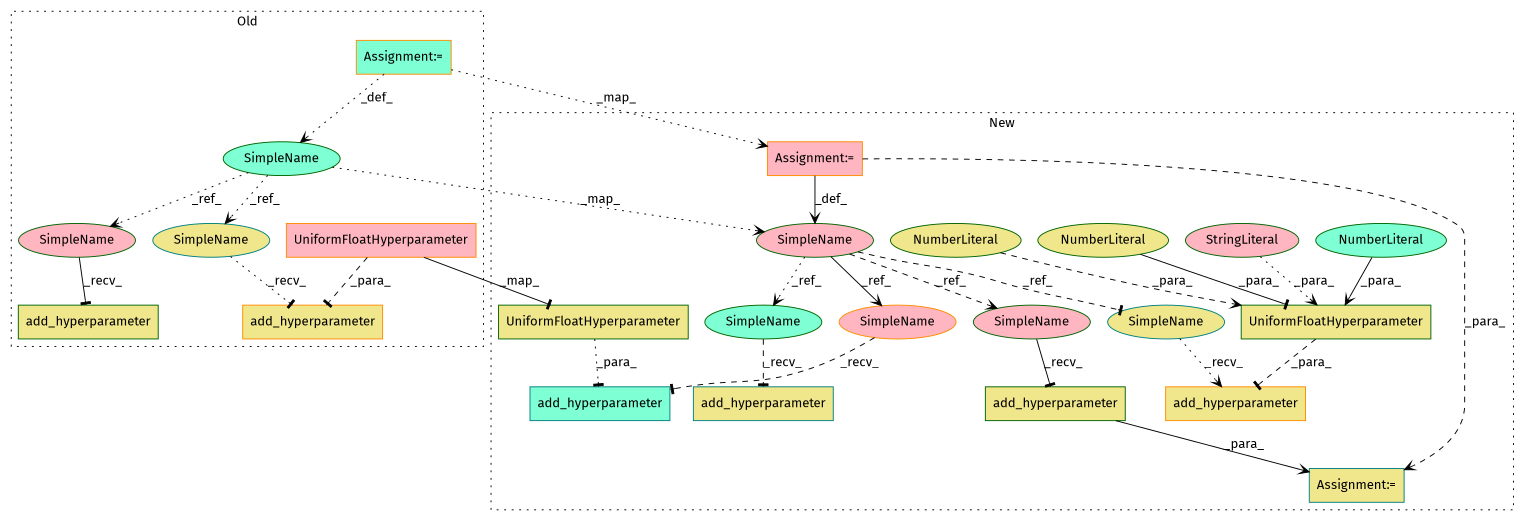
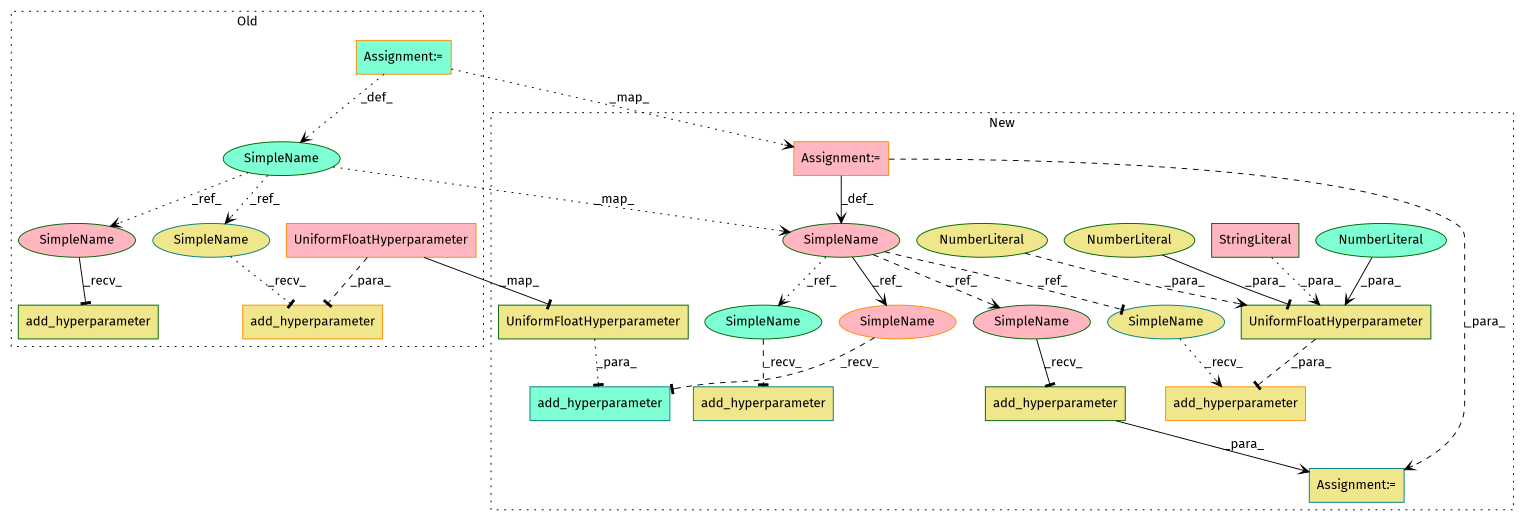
node "StringLiteral": shape ellipse -> box
